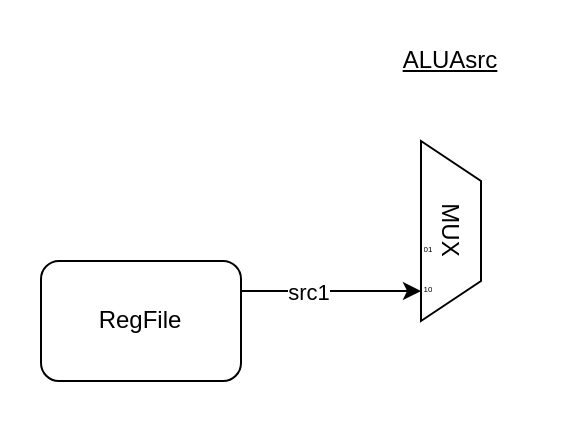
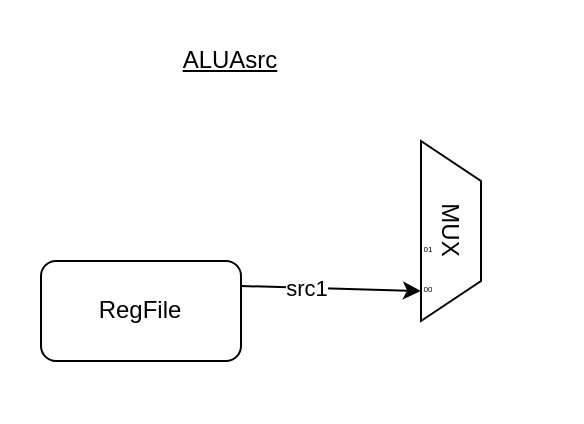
node "ALUAsrc": moved (451, 61) -> (231, 61)
node "10": label "10" -> "00"
node "RegFile": size 200x120 -> 200x100
